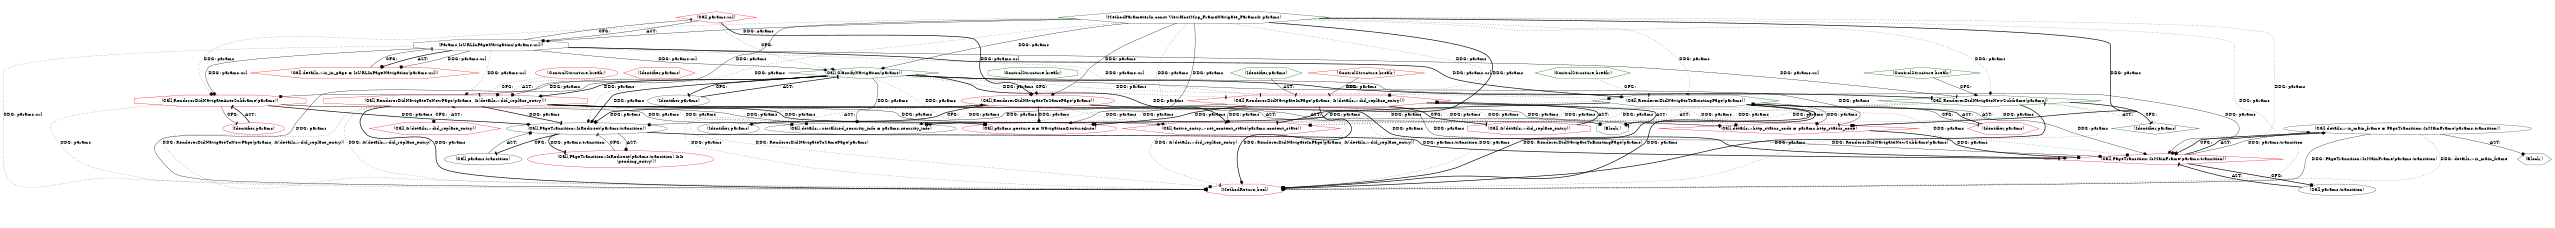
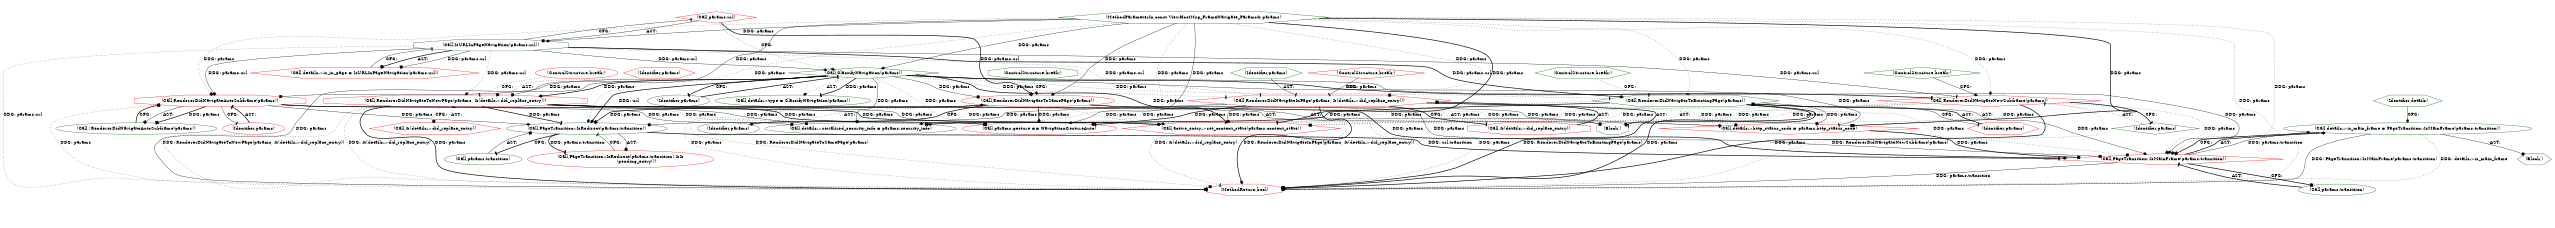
node "(Params,IsURLInPageNavigation(params.url))": label "(Params,IsURLInPageNavigation(params.url))" -> "(Call,IsURLInPageNavigation(params.url))"
edge "(Call,ClassifyNavigation(params))" -> "(Call,RendererDidNavigateToSamePage(params))": added, label "DDG: params"
edge "(Call,ClassifyNavigation(params))" -> "(Call,RendererDidNavigateToExistingPage(params))": arrowhead box -> tee
edge "(Call,ClassifyNavigation(params))" -> "(Call,PageTransition::IsRedirect(params.transition))": label "DDG: params" -> "DDG: url"
node "(Call,details->type = ClassifyNavigation(params))": added
node "(Call,RendererDidNavigateNewSubframe(params))": color darkgreen -> red
node "(Identifier,details)": added
edge "(Call,RendererDidNavigateNewSubframe(params))" -> "(Call,PageTransition::IsMainFrame(params.transition))": added, label "DDG: params"
edge "(Call,RendererDidNavigateAutoSubframe(params))" -> "(Call,details->http_status_code = params.http_status_code)": label "DDG: params" -> "AST: params"
edge "(Call,RendererDidNavigateAutoSubframe(params))" -> "(Call,PageTransition::IsRedirect(params.transition))": style bold -> solid
edge "(Call,RendererDidNavigateAutoSubframe(params))" -> "(Call,active_entry->set_content_state(params.content_state))": added, label "DDG: params"
node "(Call,!RendererDidNavigateAutoSubframe(params))": added
edge "(Call,PageTransition::IsRedirect(params.transition))" -> "(Call,PageTransition::IsMainFrame(params.transition))": label "DDG: params.transition" -> "DDG: url.transition"
edge "(Call,PageTransition::IsMainFrame(params.transition))" -> "(MethodReturn,bool)": added, label "DDG: params.transition"
